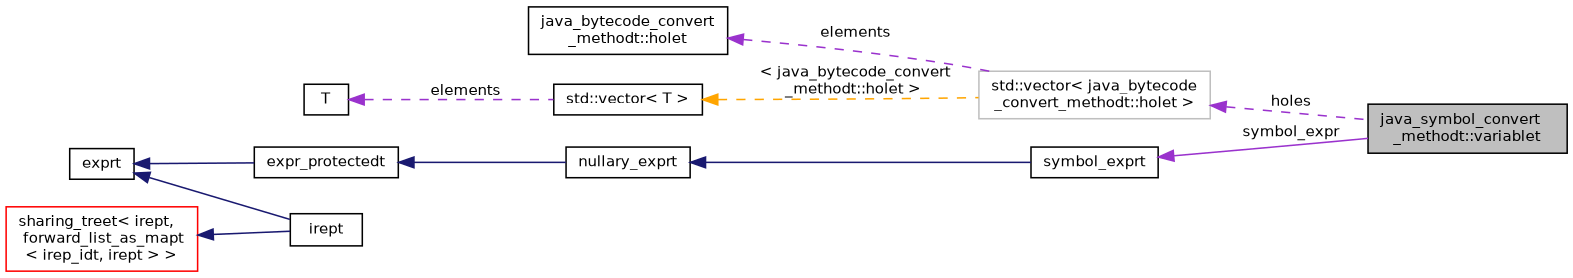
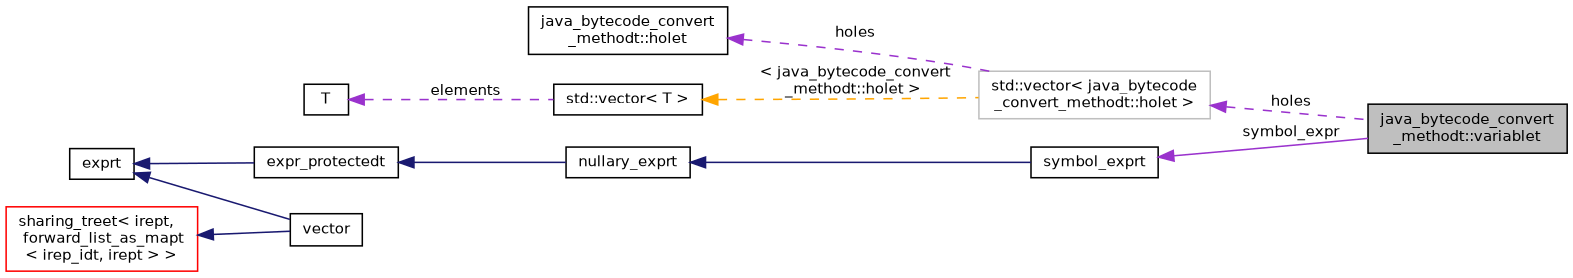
edge "std::vector< java_bytecode _convert_methodt::holet >" -> "java_bytecode_convert _methodt::holet": label " elements" -> " holes"
node "java_symbol_convert _methodt::variablet": label "java_symbol_convert _methodt::variablet" -> "java_bytecode_convert _methodt::variablet"
node "irept": label "irept" -> "vector"
